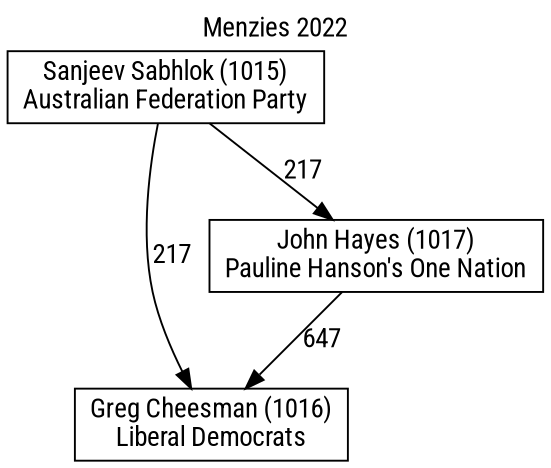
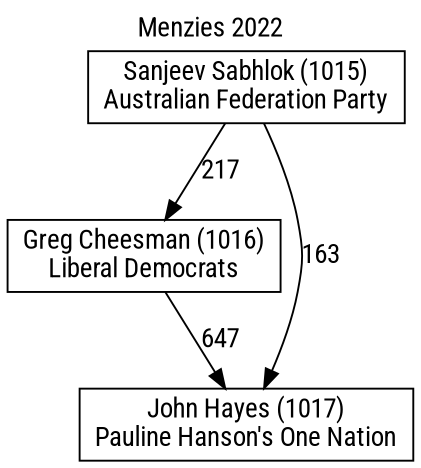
edge "Sanjeev Sabhlok (1015) Australian Federation Party" -> "John Hayes (1017) Pauline Hanson's One Nation": label "217" -> "163"
edge "John Hayes (1017) Pauline Hanson's One Nation" -> "Greg Cheesman (1016) Liberal Democrats": reversed
